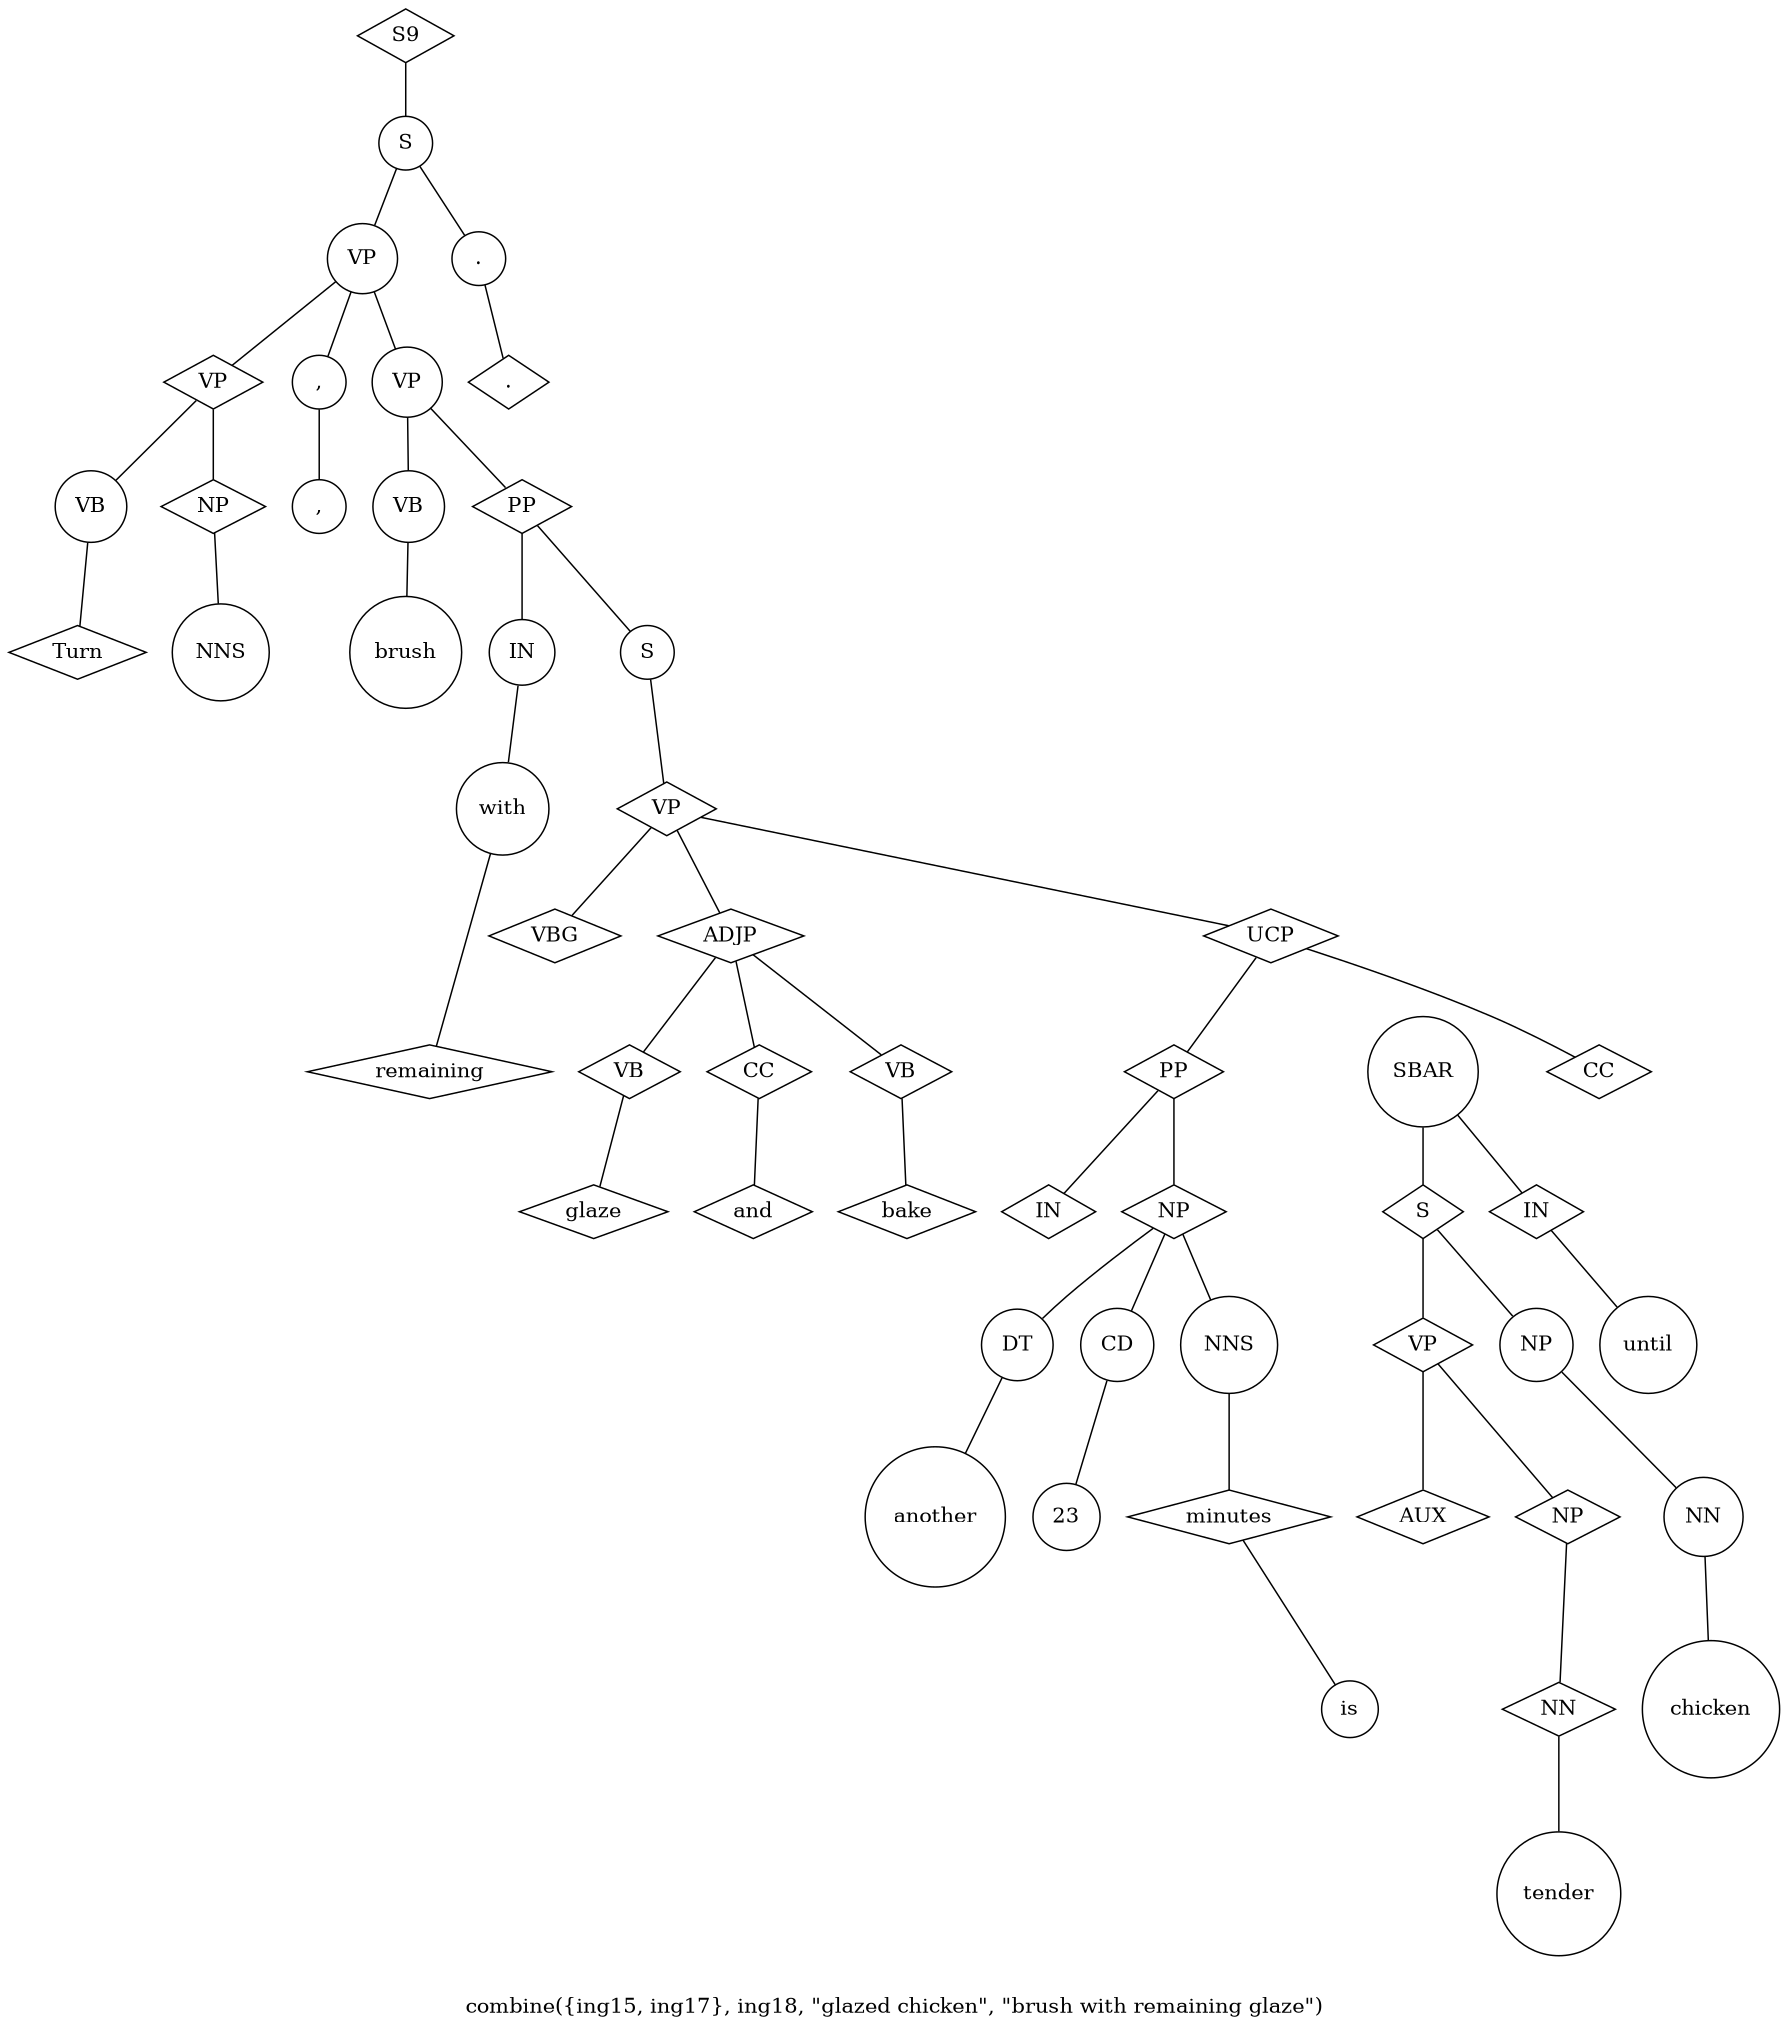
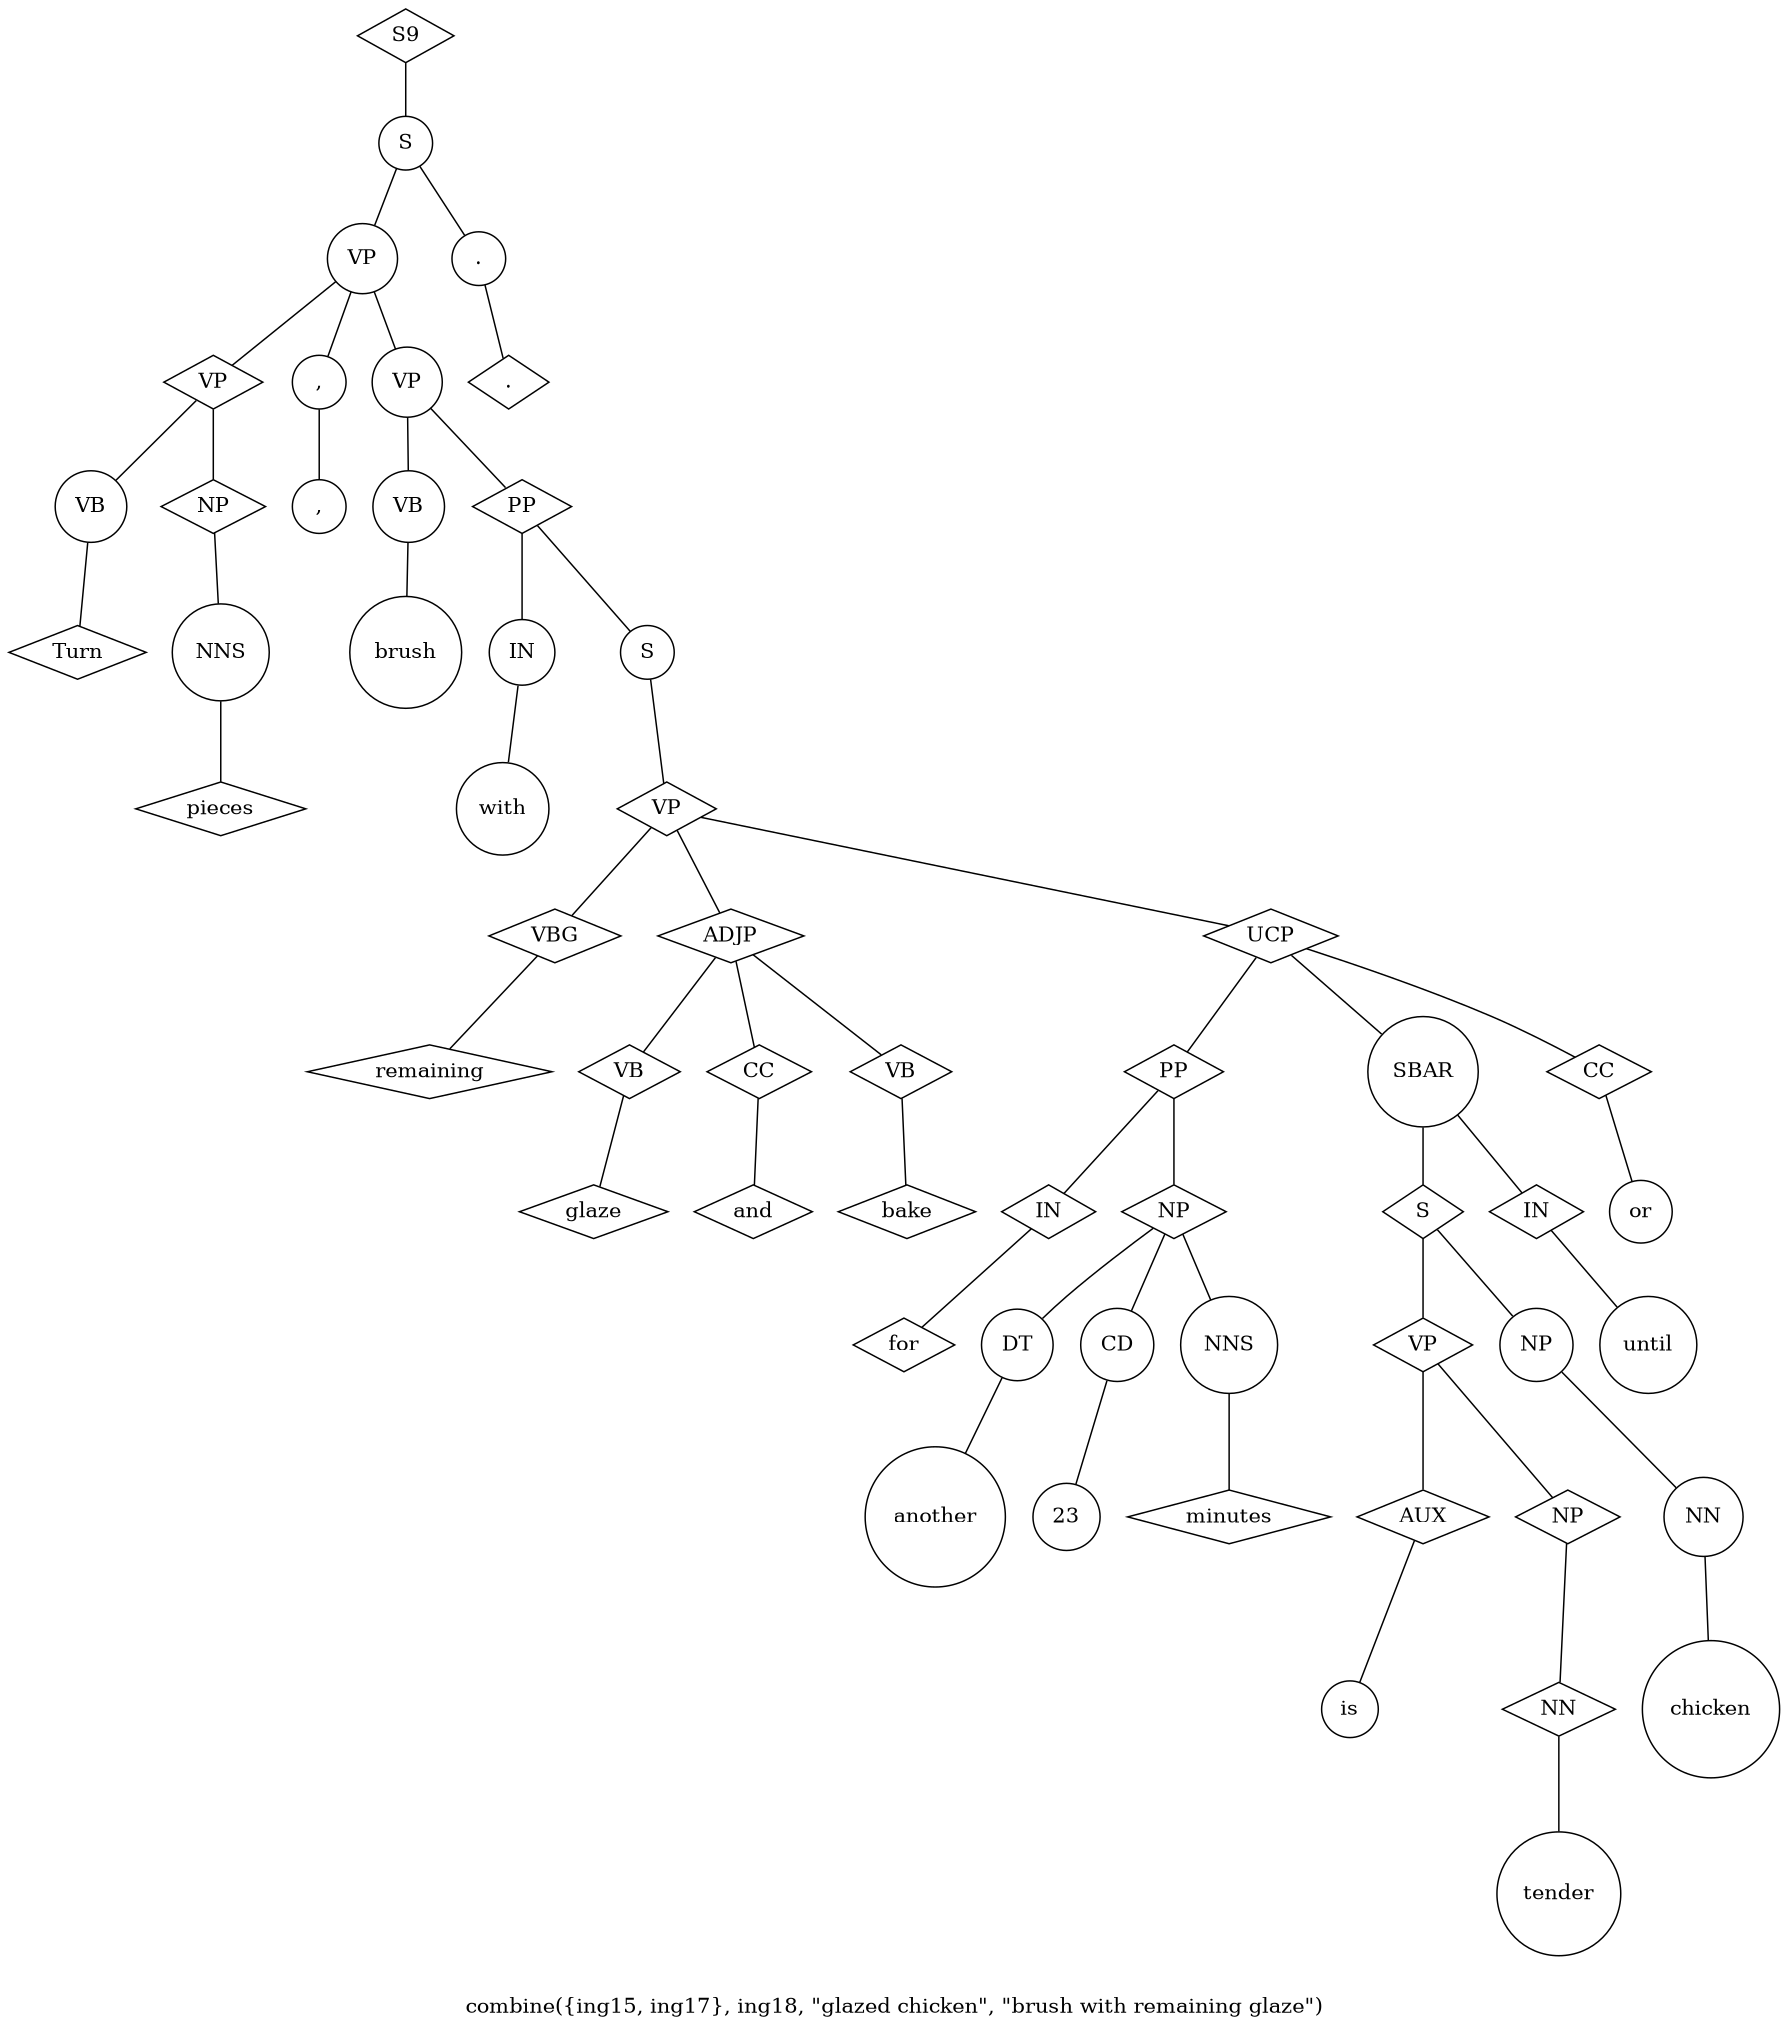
node "pieces": added
edge "with" -- "remaining": now "VBG" -- "remaining"
edge "UCP" -- "SBAR": added
node "or": added
node "for": added
edge "minutes" -- "is": now "AUX" -- "is"
